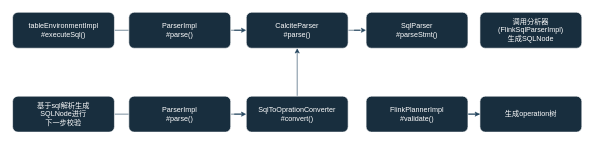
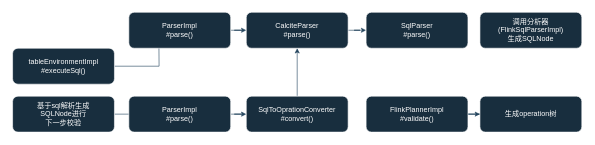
node "tableEnvironmentImpl #executeSql()": moved (63, 30) -> (63, 66)
node "SqlParser #parseStmt()": label "SqlParser #parseStmt()" -> "SqlParser #parse()"
